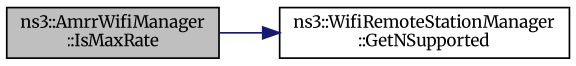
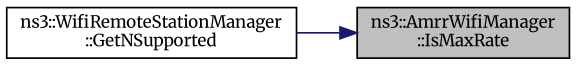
edge "ns3::AmrrWifiManager ::IsMaxRate" -> "ns3::WifiRemoteStationManager ::GetNSupported": reversed
